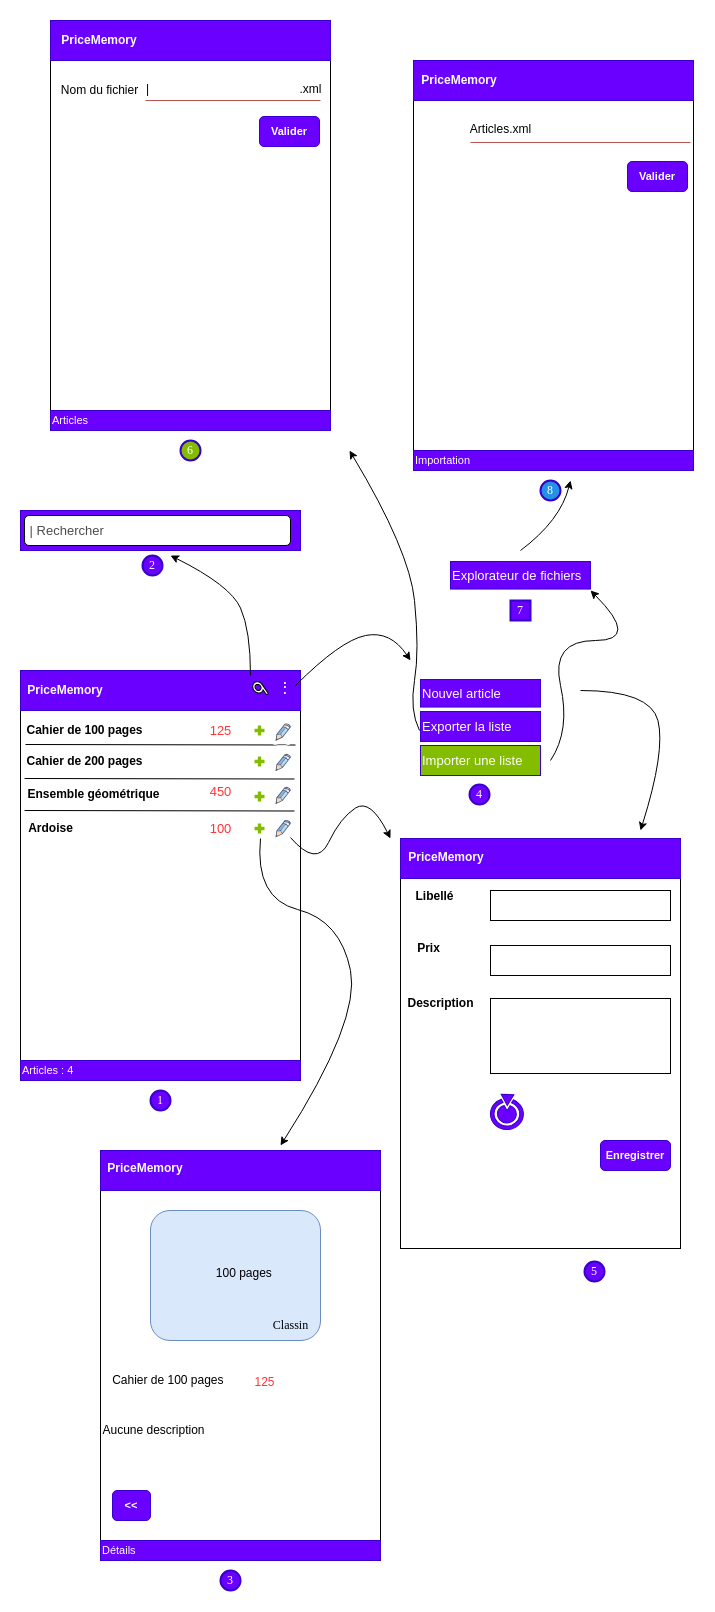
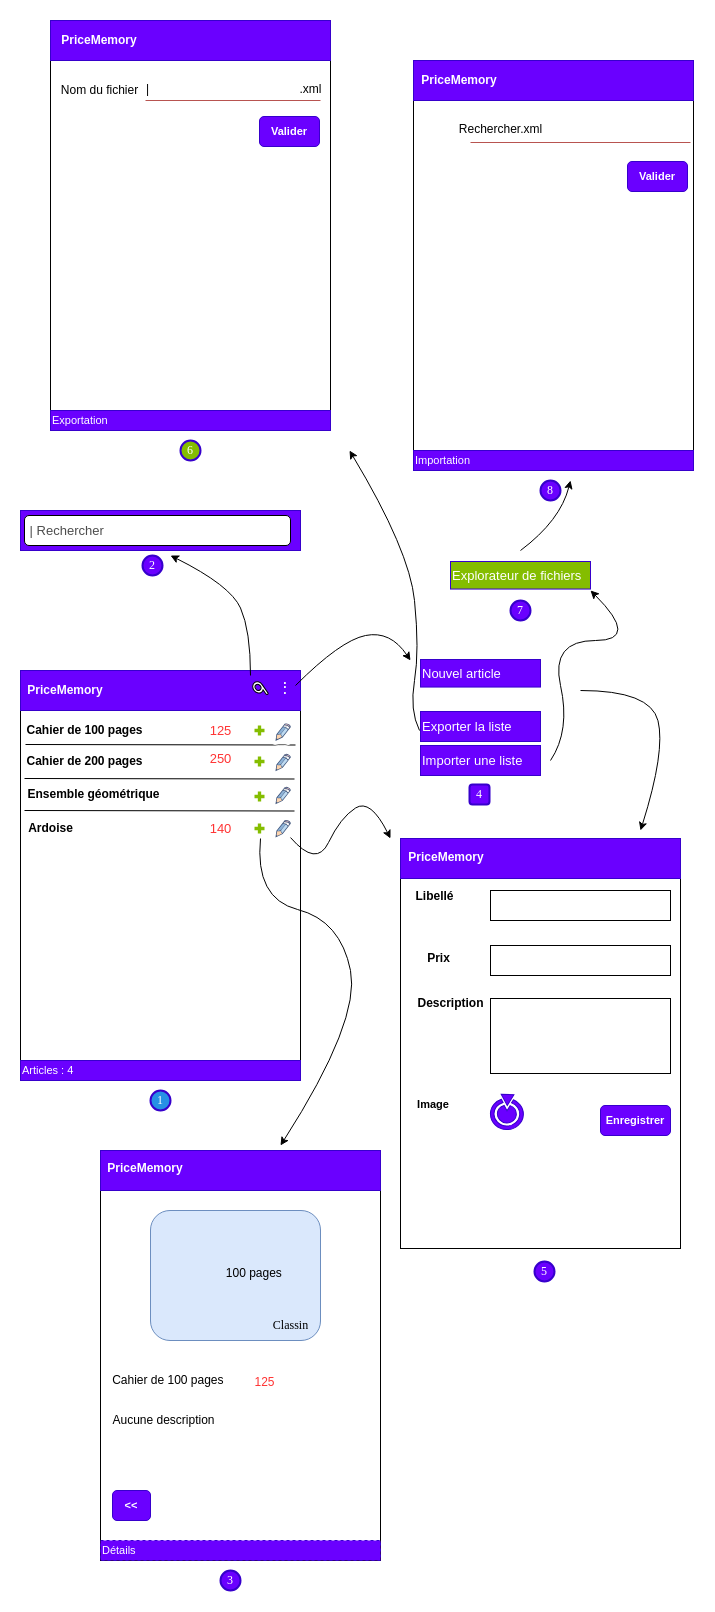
node "Articles.xml": label "Articles.xml" -> "Rechercher.xml"
node "Articles": label "Articles" -> "Exportation"
node "8": fillcolor #2690e5 -> #6a00ff
node "Explorateur de fichiers": fillcolor #6a00ff -> #84bd00
node "7": shape rectangle -> ellipse
node "Nouvel article": moved (481, 693) -> (481, 673)
node "250": added
node "Importer une liste": fillcolor #84bd00 -> #6a00ff
node "450": removed
node "4": shape ellipse -> rounded rectangle
node "100": label "100" -> "140"
node "Prix": moved (429, 949) -> (439, 959)
node "Description": moved (441, 1004) -> (451, 1004)
node "1": fillcolor #6a00ff -> #2690e5
node "Image": added
node "Enregistrer": moved (636, 1156) -> (636, 1121)
node "5": moved (595, 1272) -> (545, 1272)
node "100 pages": moved (246, 1274) -> (256, 1274)
node "Aucune description": moved (153, 1431) -> (163, 1421)
node "Détails": style solid -> dashed
